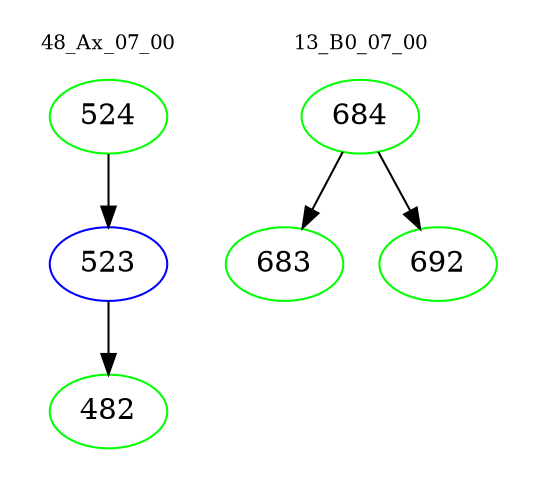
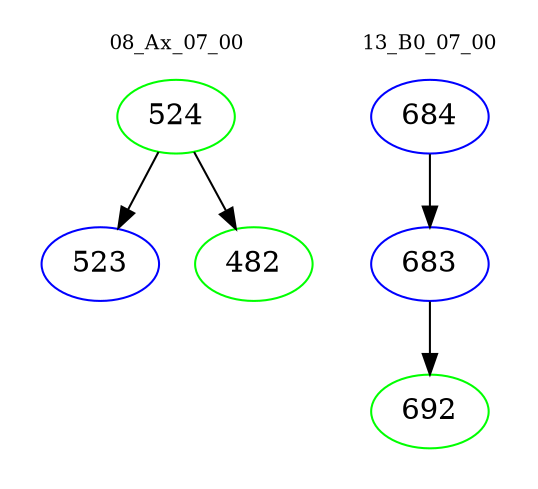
cluster "48_Ax_07_00": label "48_Ax_07_00" -> "08_Ax_07_00"
node "684": color green -> blue
edge "684" -> "692": now "683" -> "692"
node "683": color green -> blue
edge "523" -> "482": now "524" -> "482"
